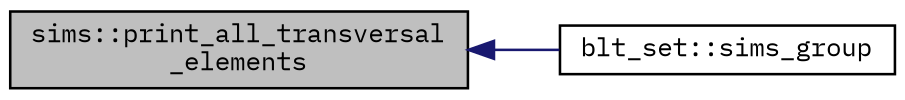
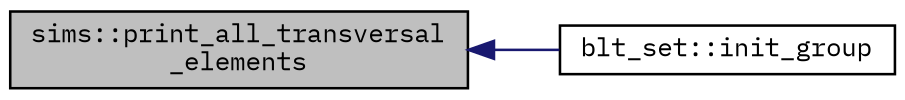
node "blt_set::sims_group": label "blt_set::sims_group" -> "blt_set::init_group"
